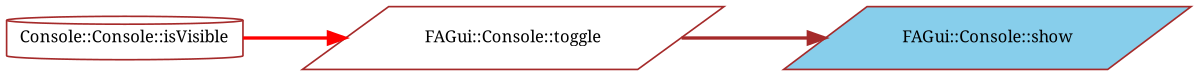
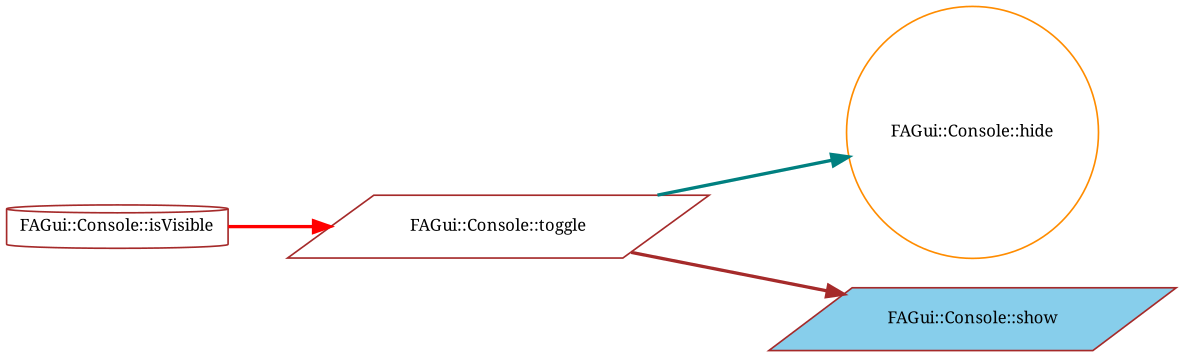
node "Console::Console::isVisible": label "Console::Console::isVisible" -> "FAGui::Console::isVisible"
node "FAGui::Console::hide": added
